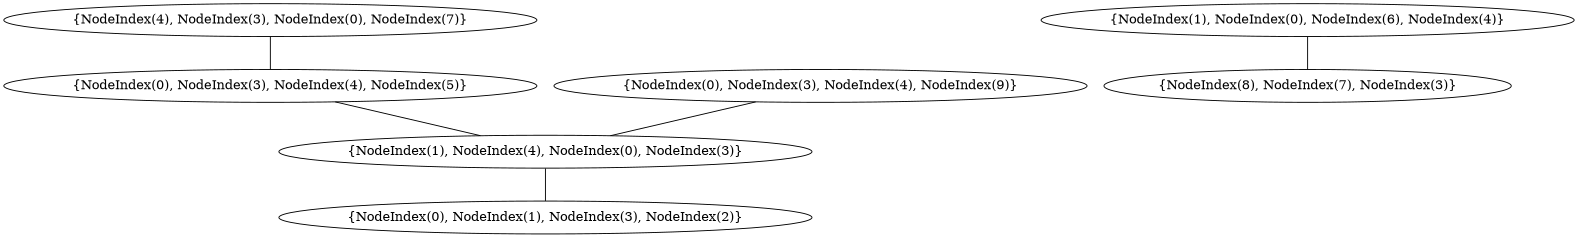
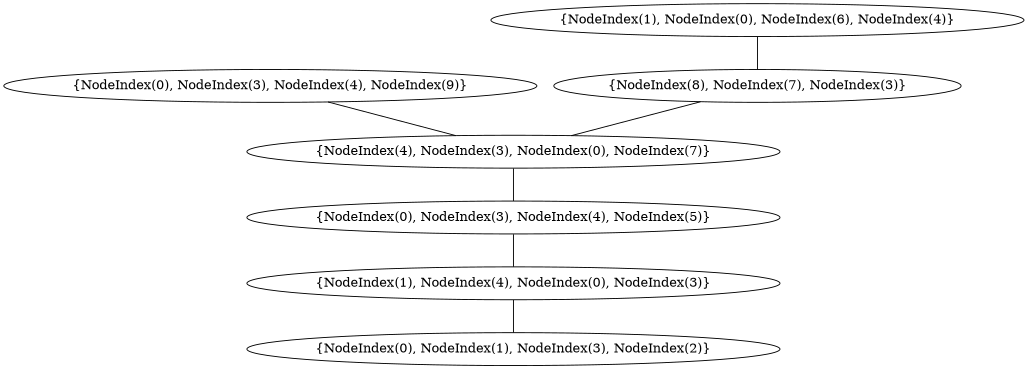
edge "{NodeIndex(8), NodeIndex(7), NodeIndex(3)}" -- "{NodeIndex(4), NodeIndex(3), NodeIndex(0), NodeIndex(7)}": added
edge "{NodeIndex(0), NodeIndex(3), NodeIndex(4), NodeIndex(9)}" -- "{NodeIndex(1), NodeIndex(4), NodeIndex(0), NodeIndex(3)}": now "{NodeIndex(0), NodeIndex(3), NodeIndex(4), NodeIndex(9)}" -- "{NodeIndex(4), NodeIndex(3), NodeIndex(0), NodeIndex(7)}"
